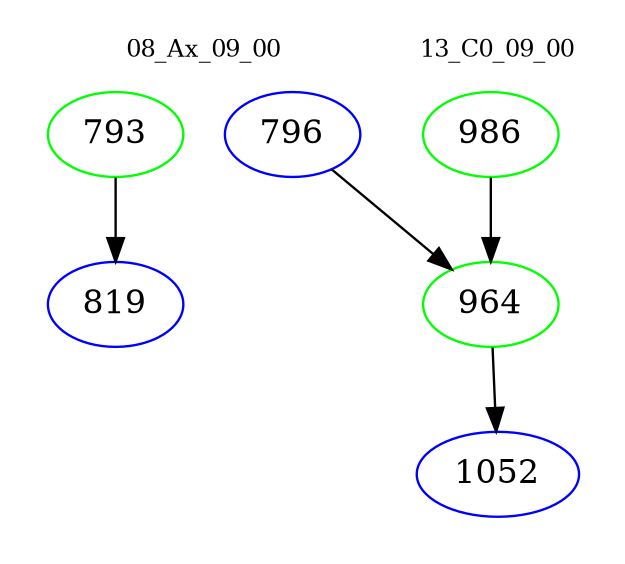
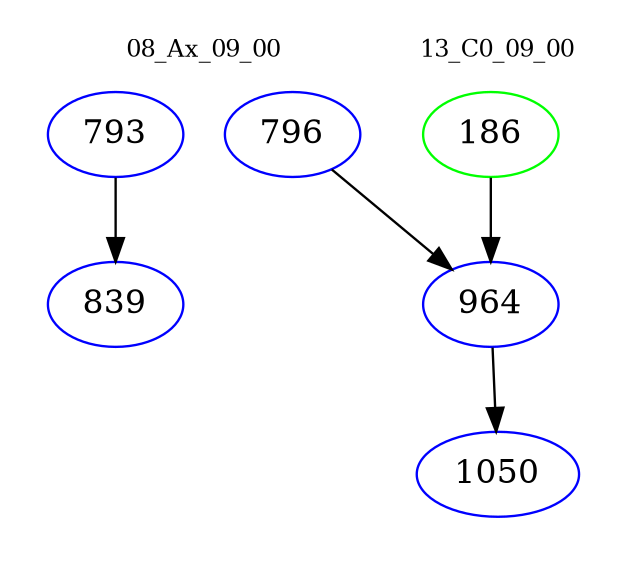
node "793": color green -> blue
node "986": label "986" -> "186"
node "819": label "819" -> "839"
node "964": color green -> blue
node "1052": label "1052" -> "1050"
